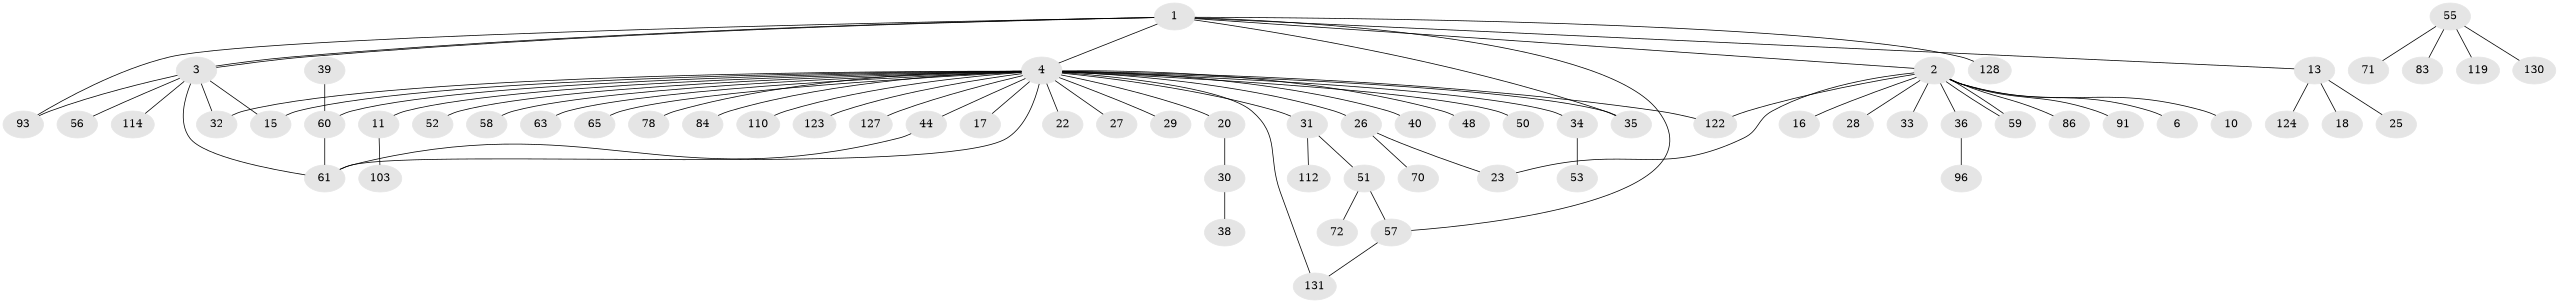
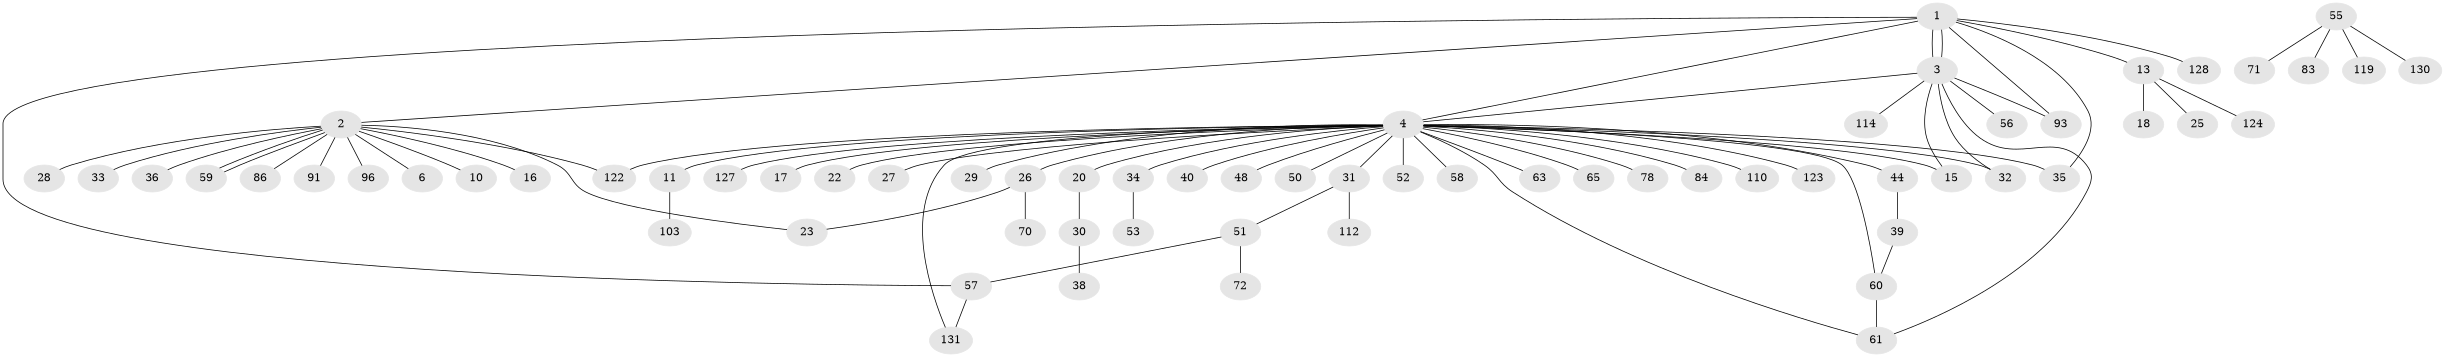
edge "3" -- "4": added
edge "44" -- "61": now "44" -- "39"
edge "36" -- "96": now "2" -- "96"
